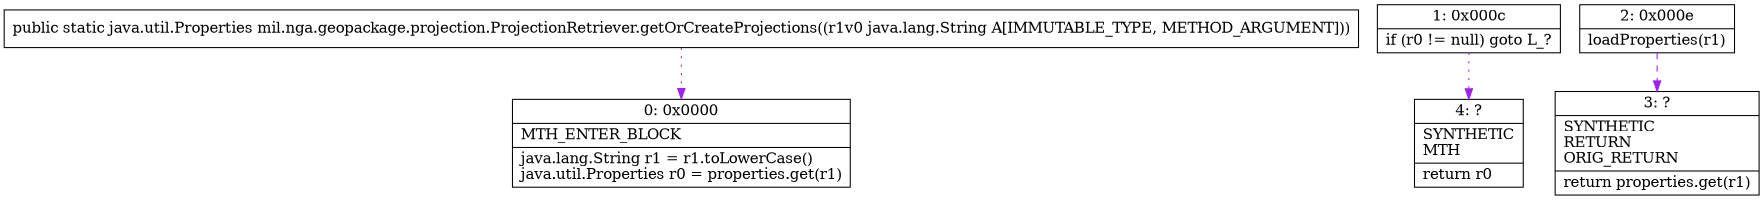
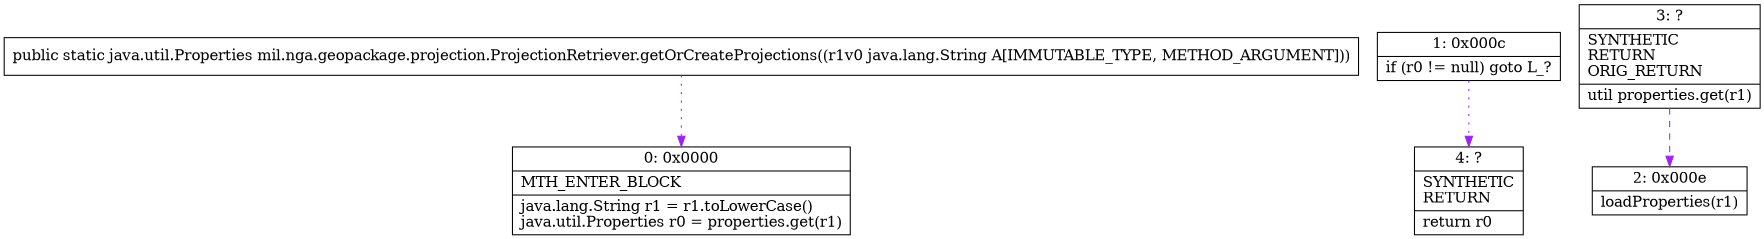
edge "2: 0x000e" -> "3: ?": reversed
node "4: ?": text "MTH" -> "RETURN"
node "3: ?": text "return properties.get(r1)" -> "util properties.get(r1)"
